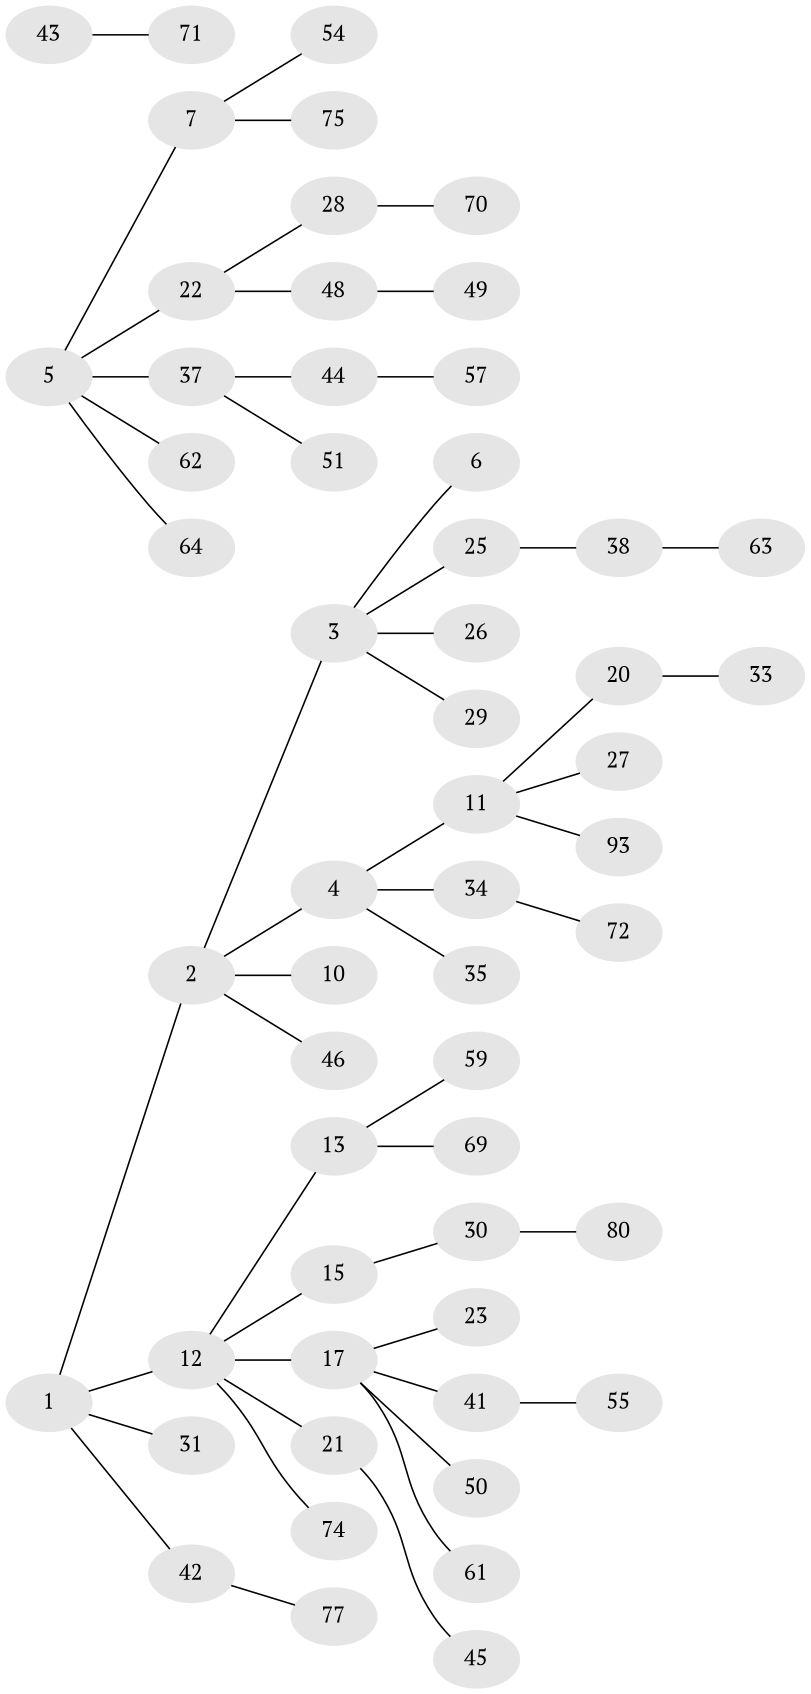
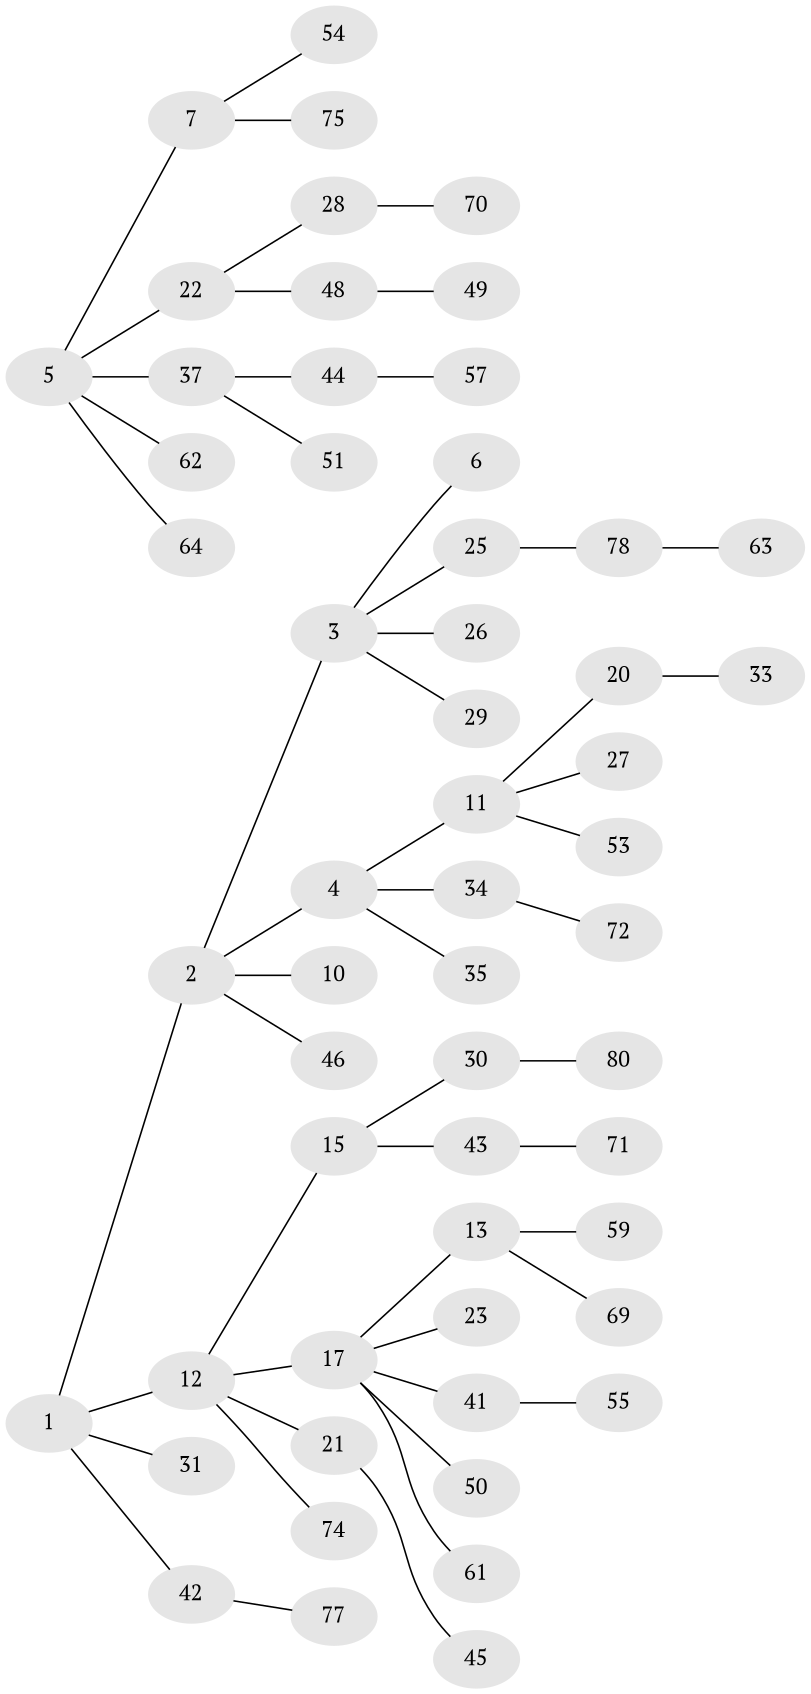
node "38": label "38" -> "78"
node "93": label "93" -> "53"
edge "15" -- "43": added
edge "13" -- "12": now "13" -- "17"
